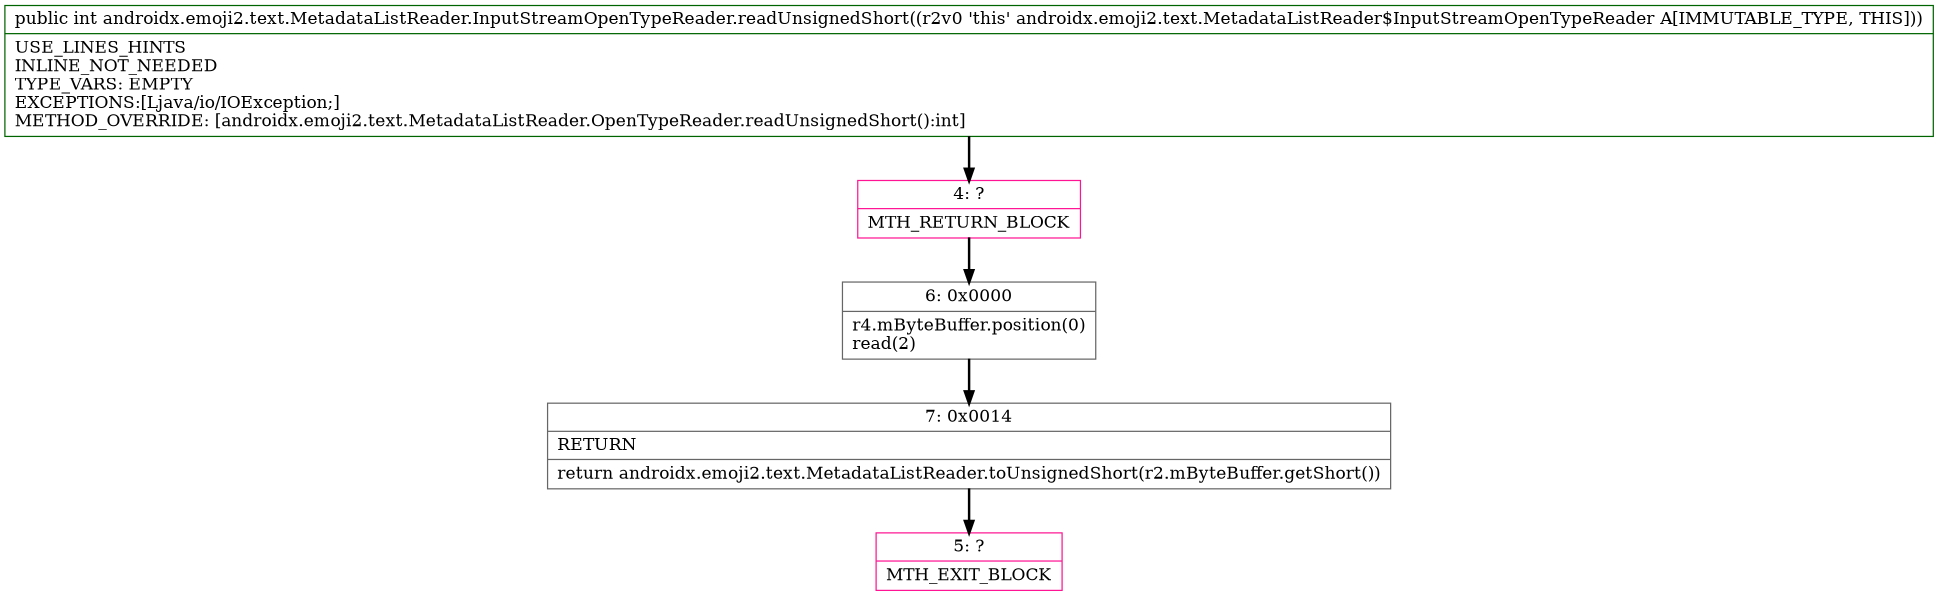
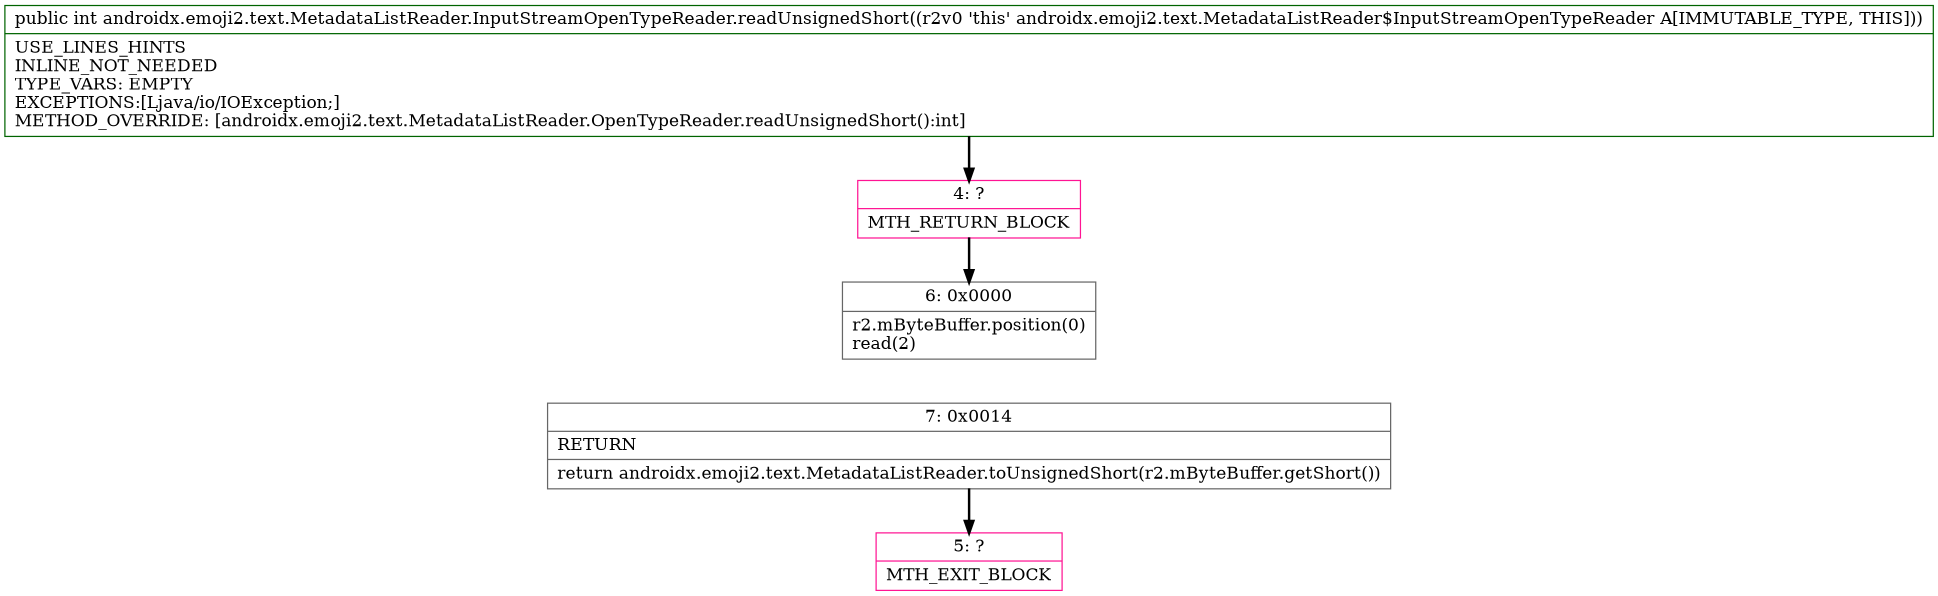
node "6: 0x0000": text "r4.mByteBuffer.position(0)" -> "r2.mByteBuffer.position(0)"
edge "6: 0x0000" -> "7: 0x0014": removed
